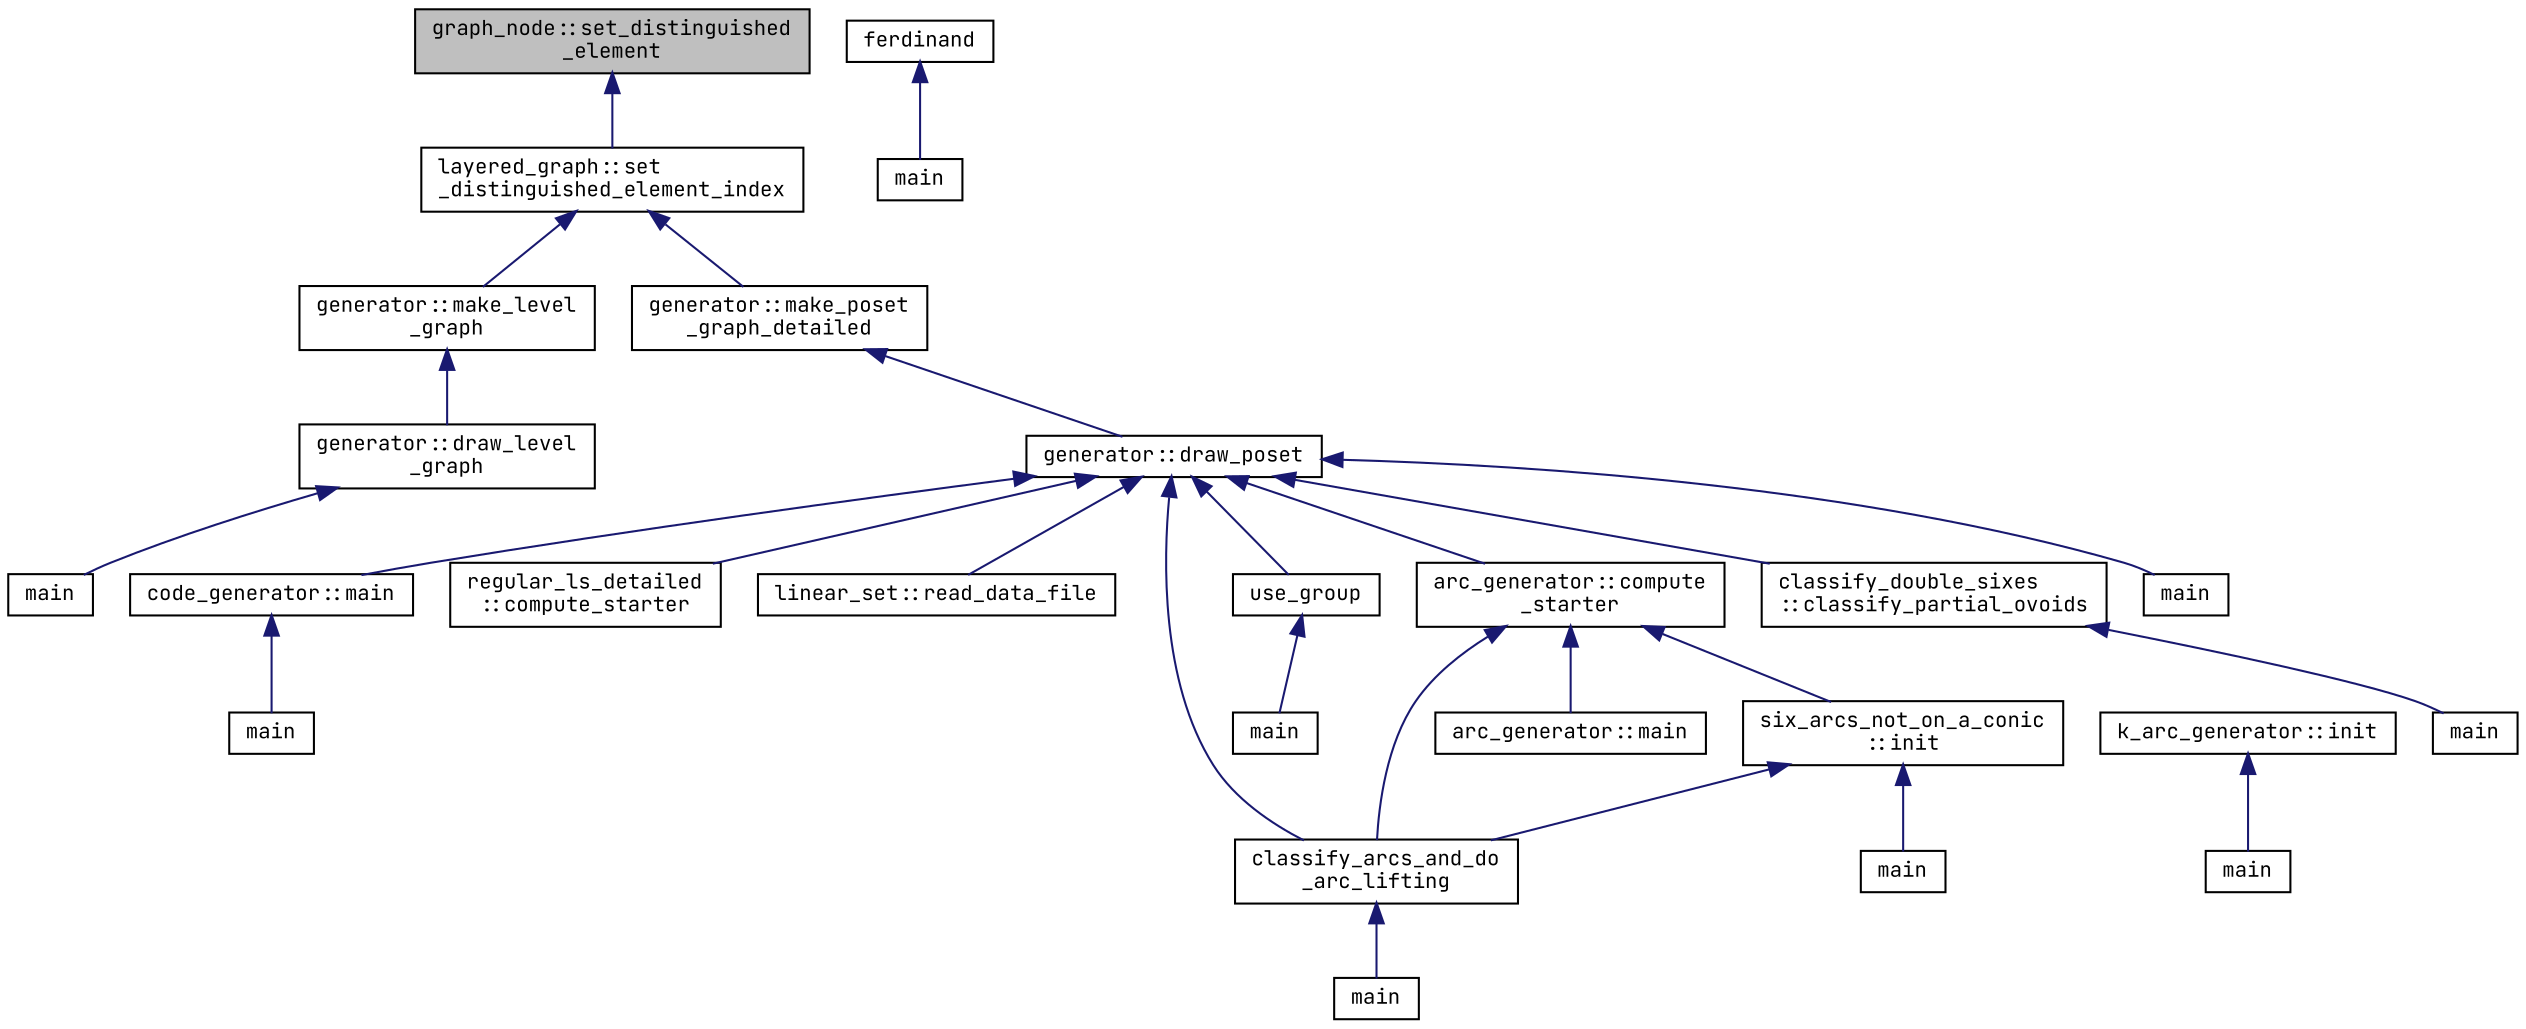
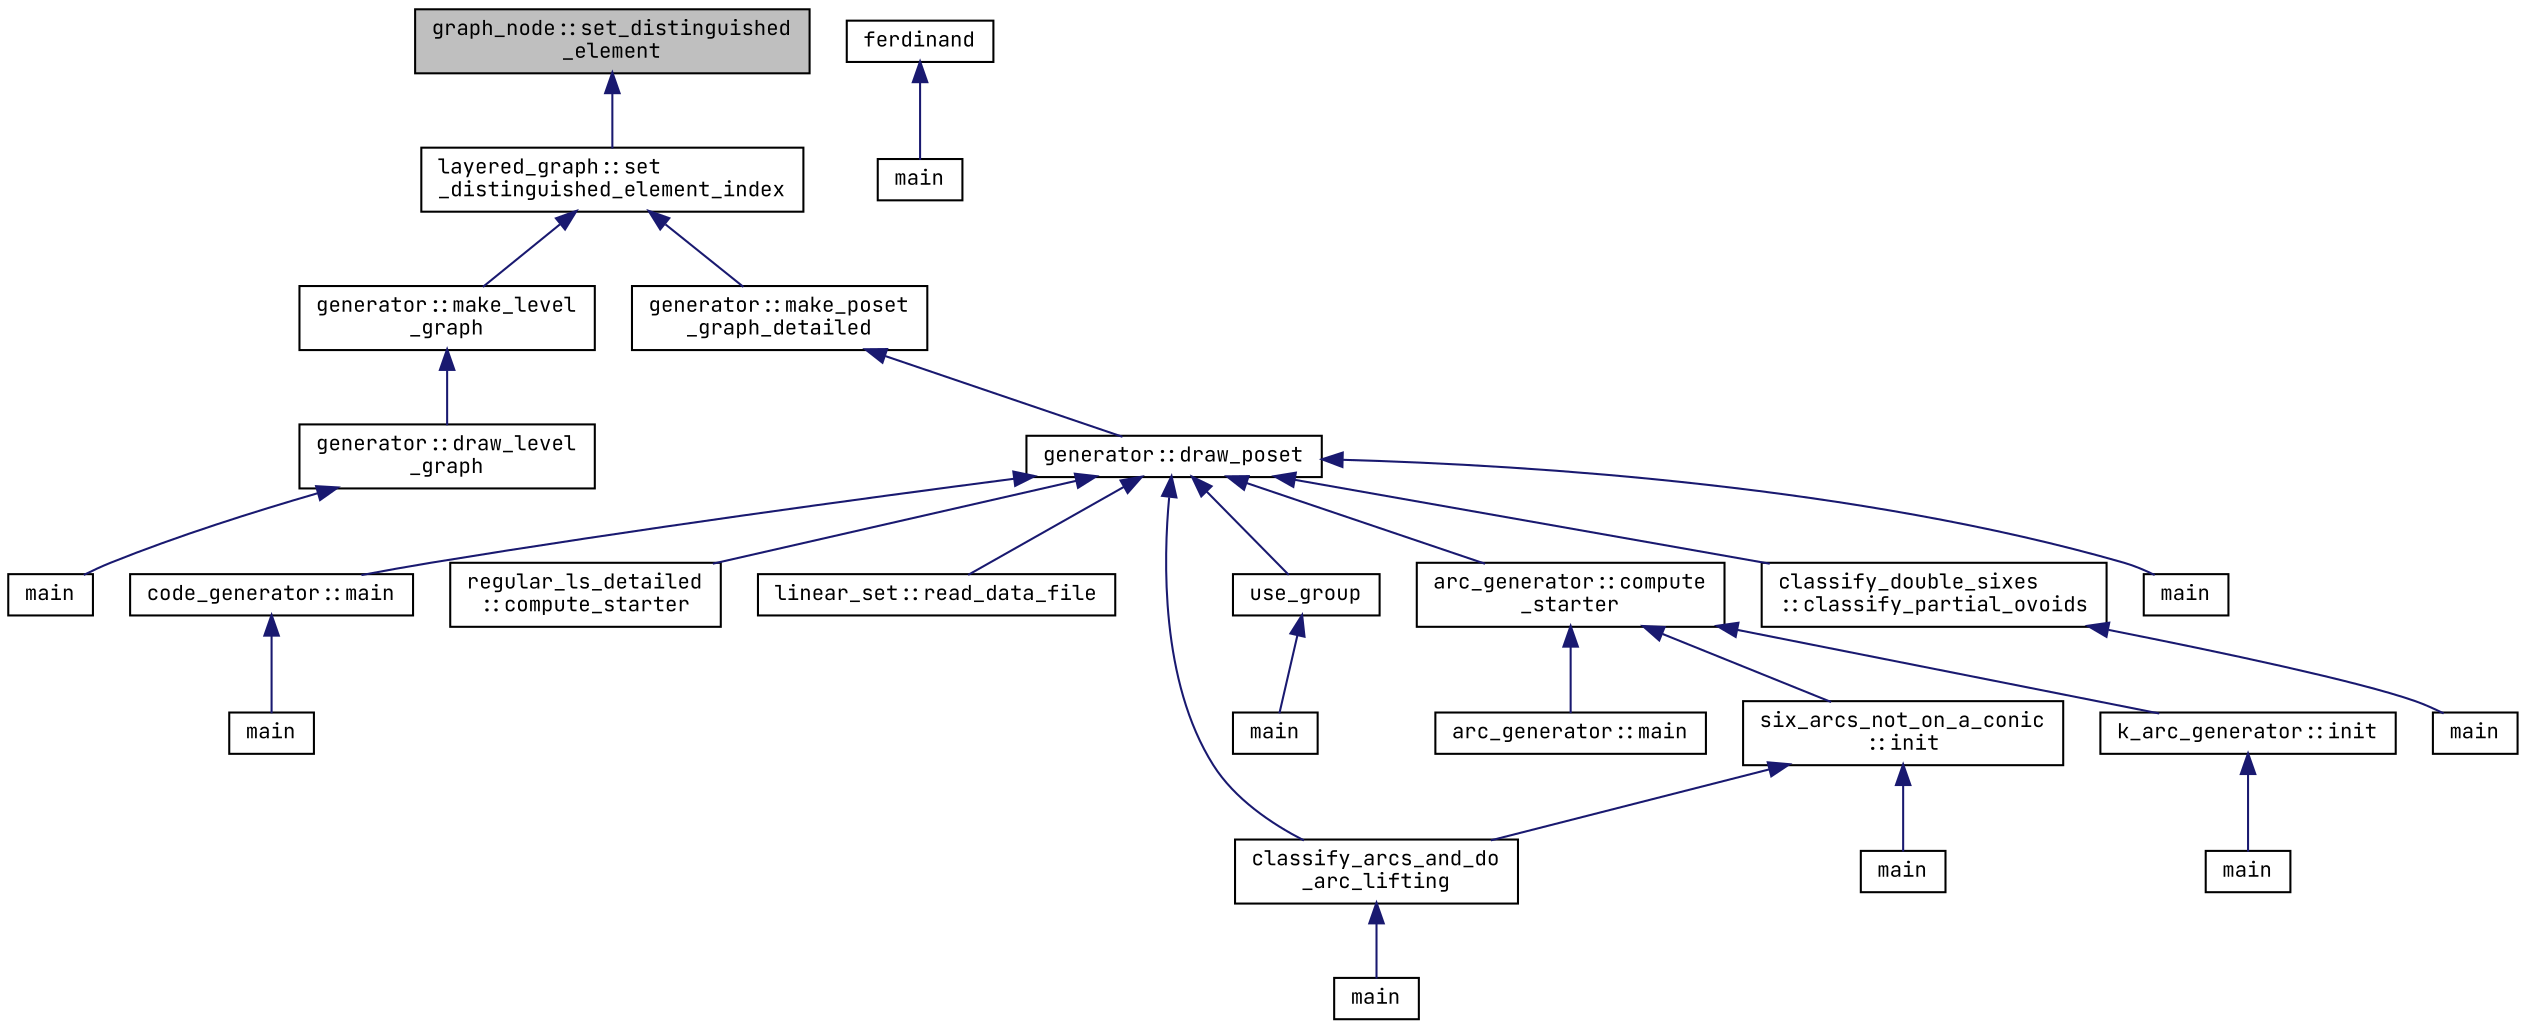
edge "classify_arcs_and_do _arc_lifting" -> "arc_generator::compute _starter": now "k_arc_generator::init" -> "arc_generator::compute _starter"
